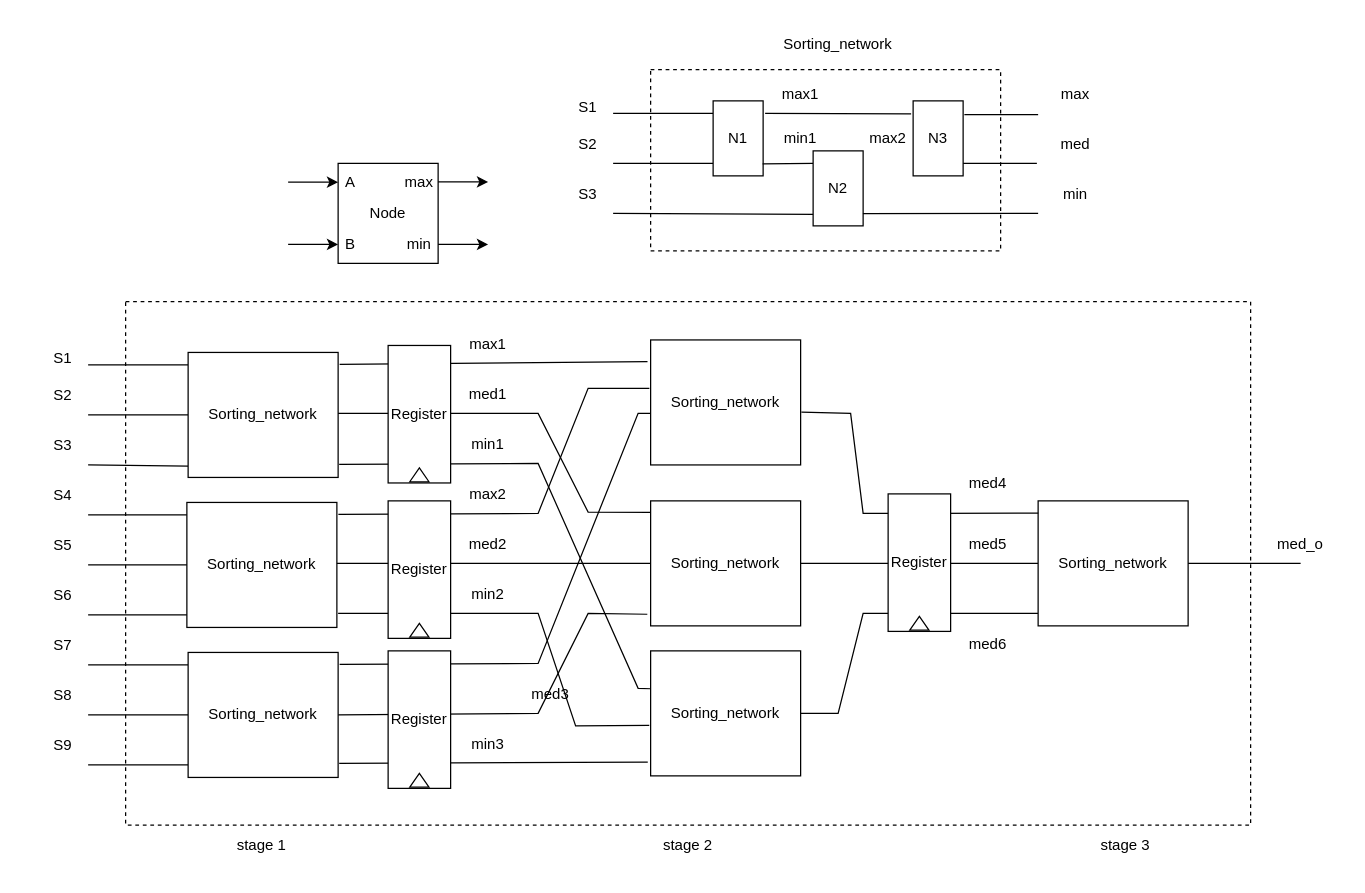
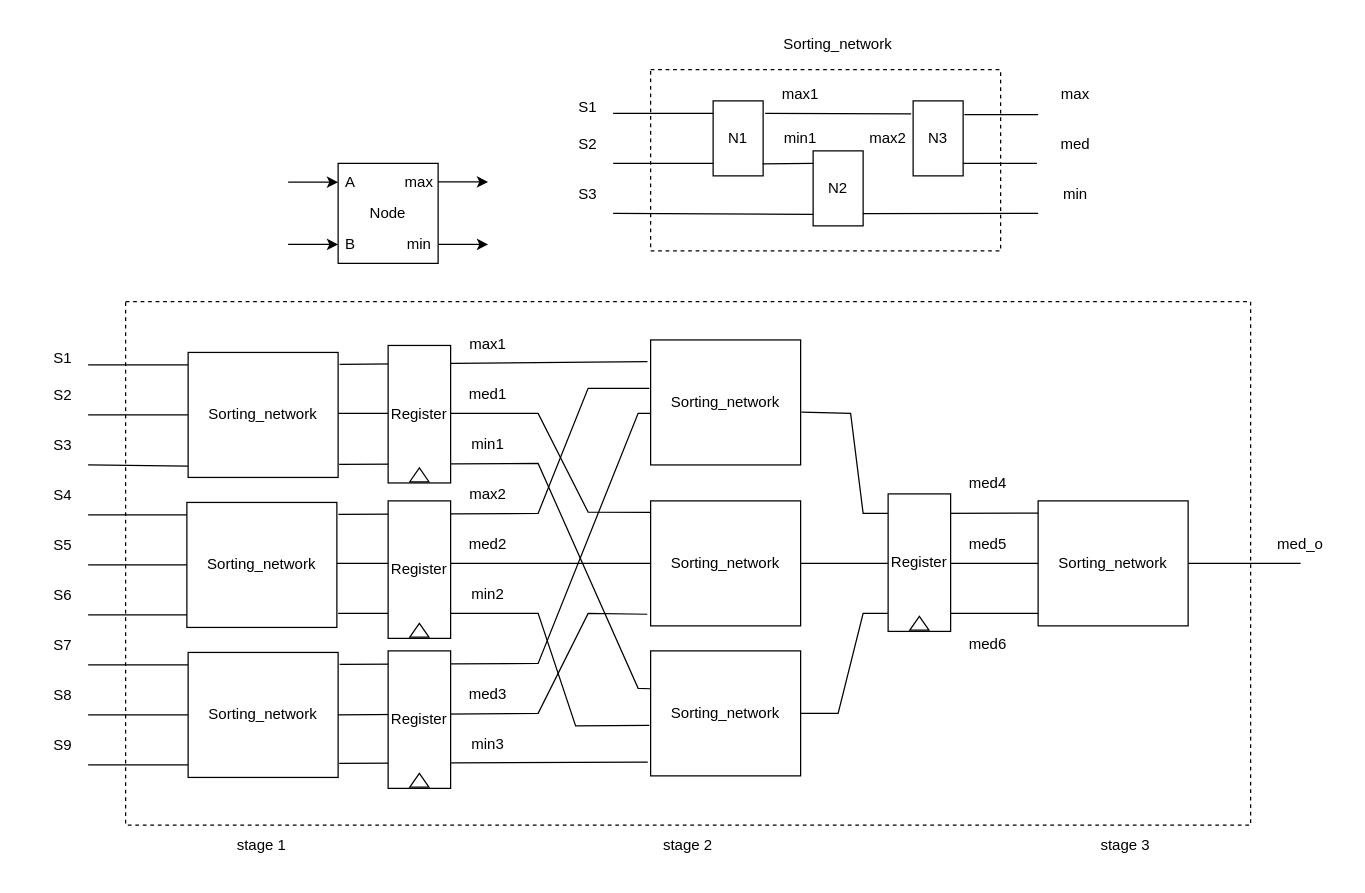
node "med3": moved (551, 694) -> (488, 694)
